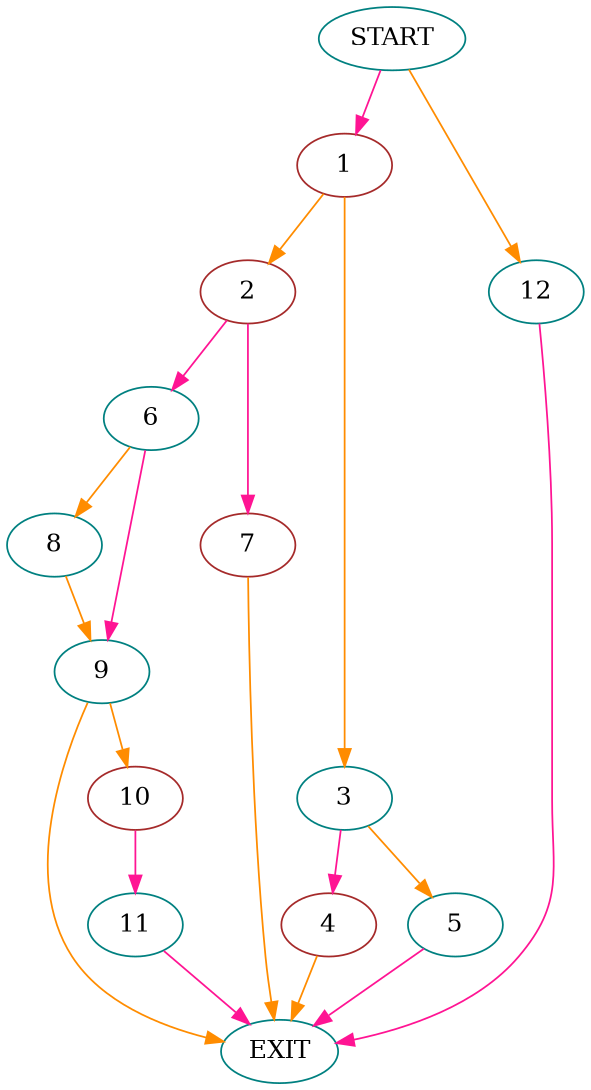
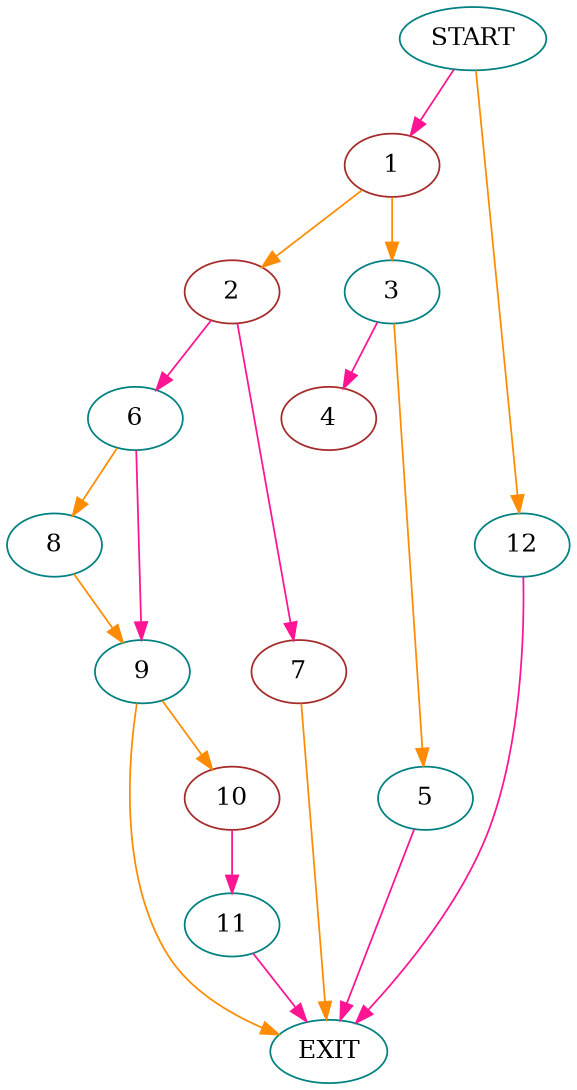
edge "4" -> "EXIT": removed
